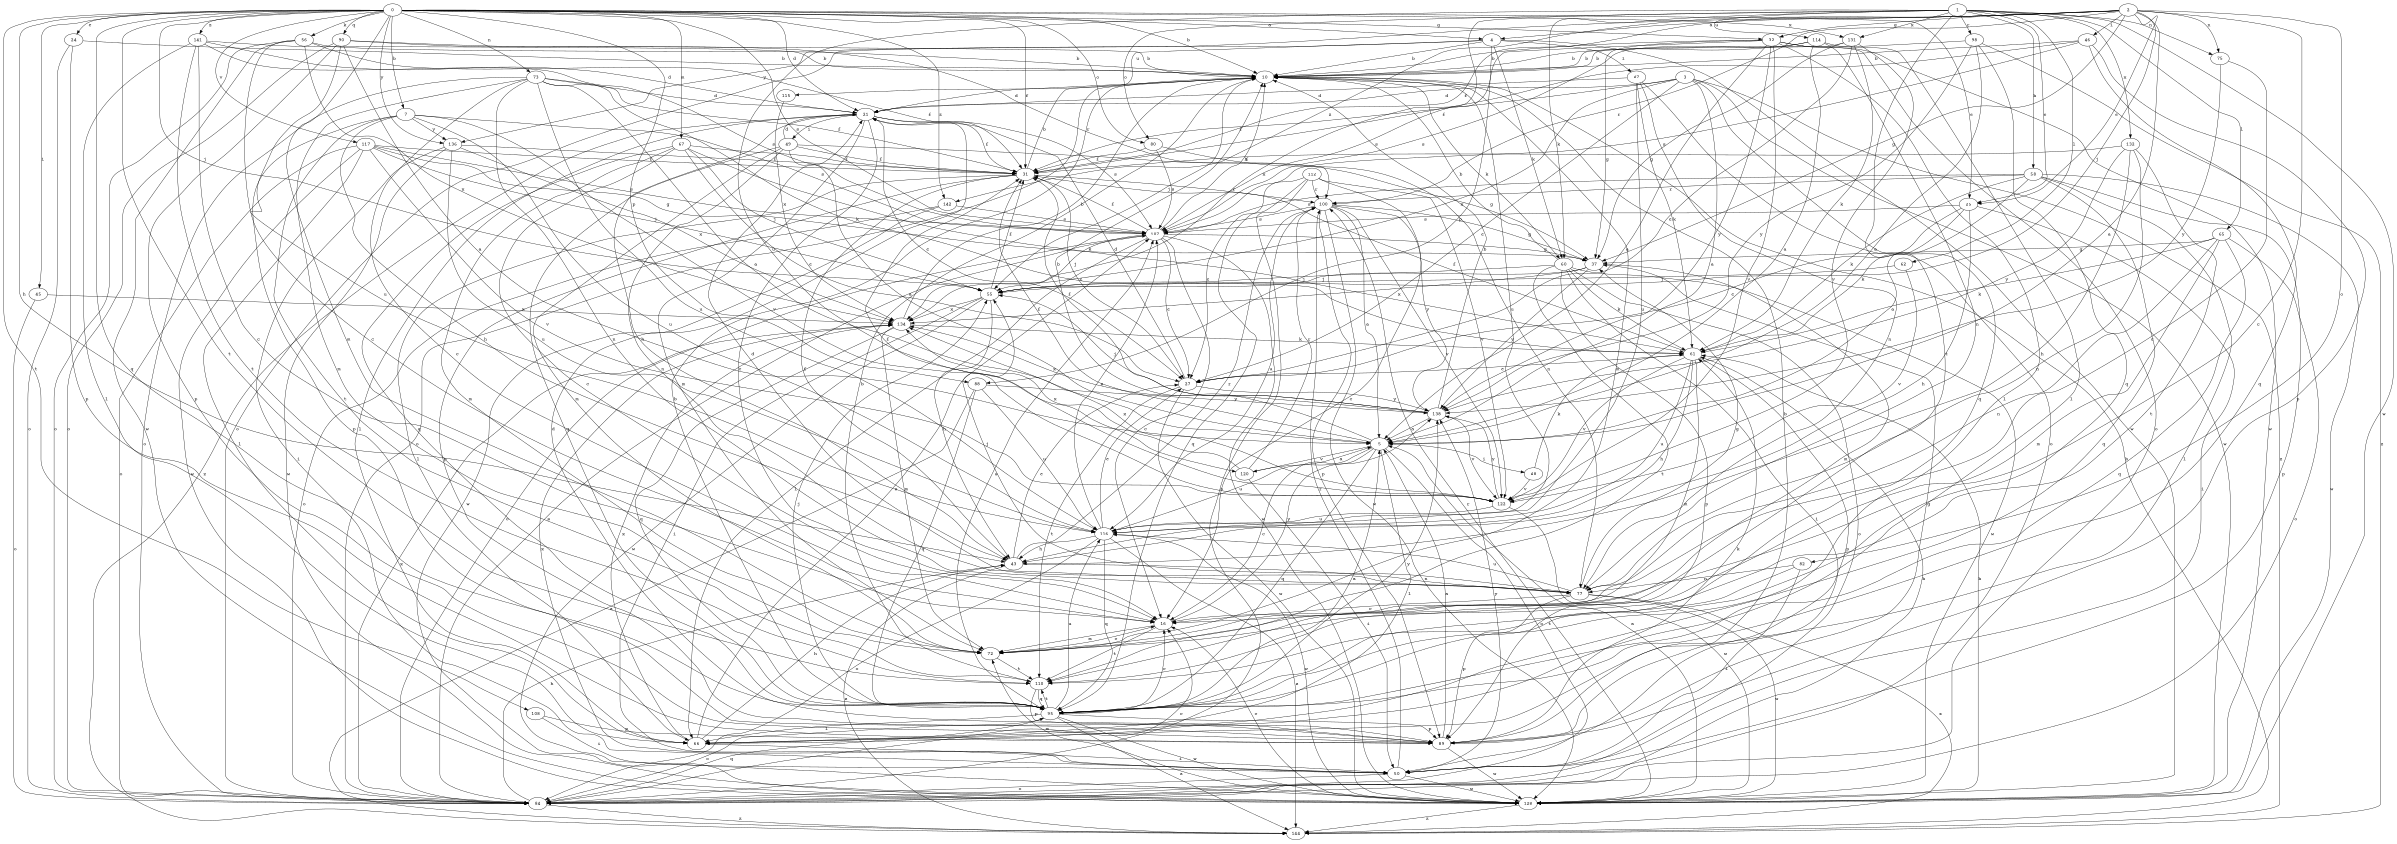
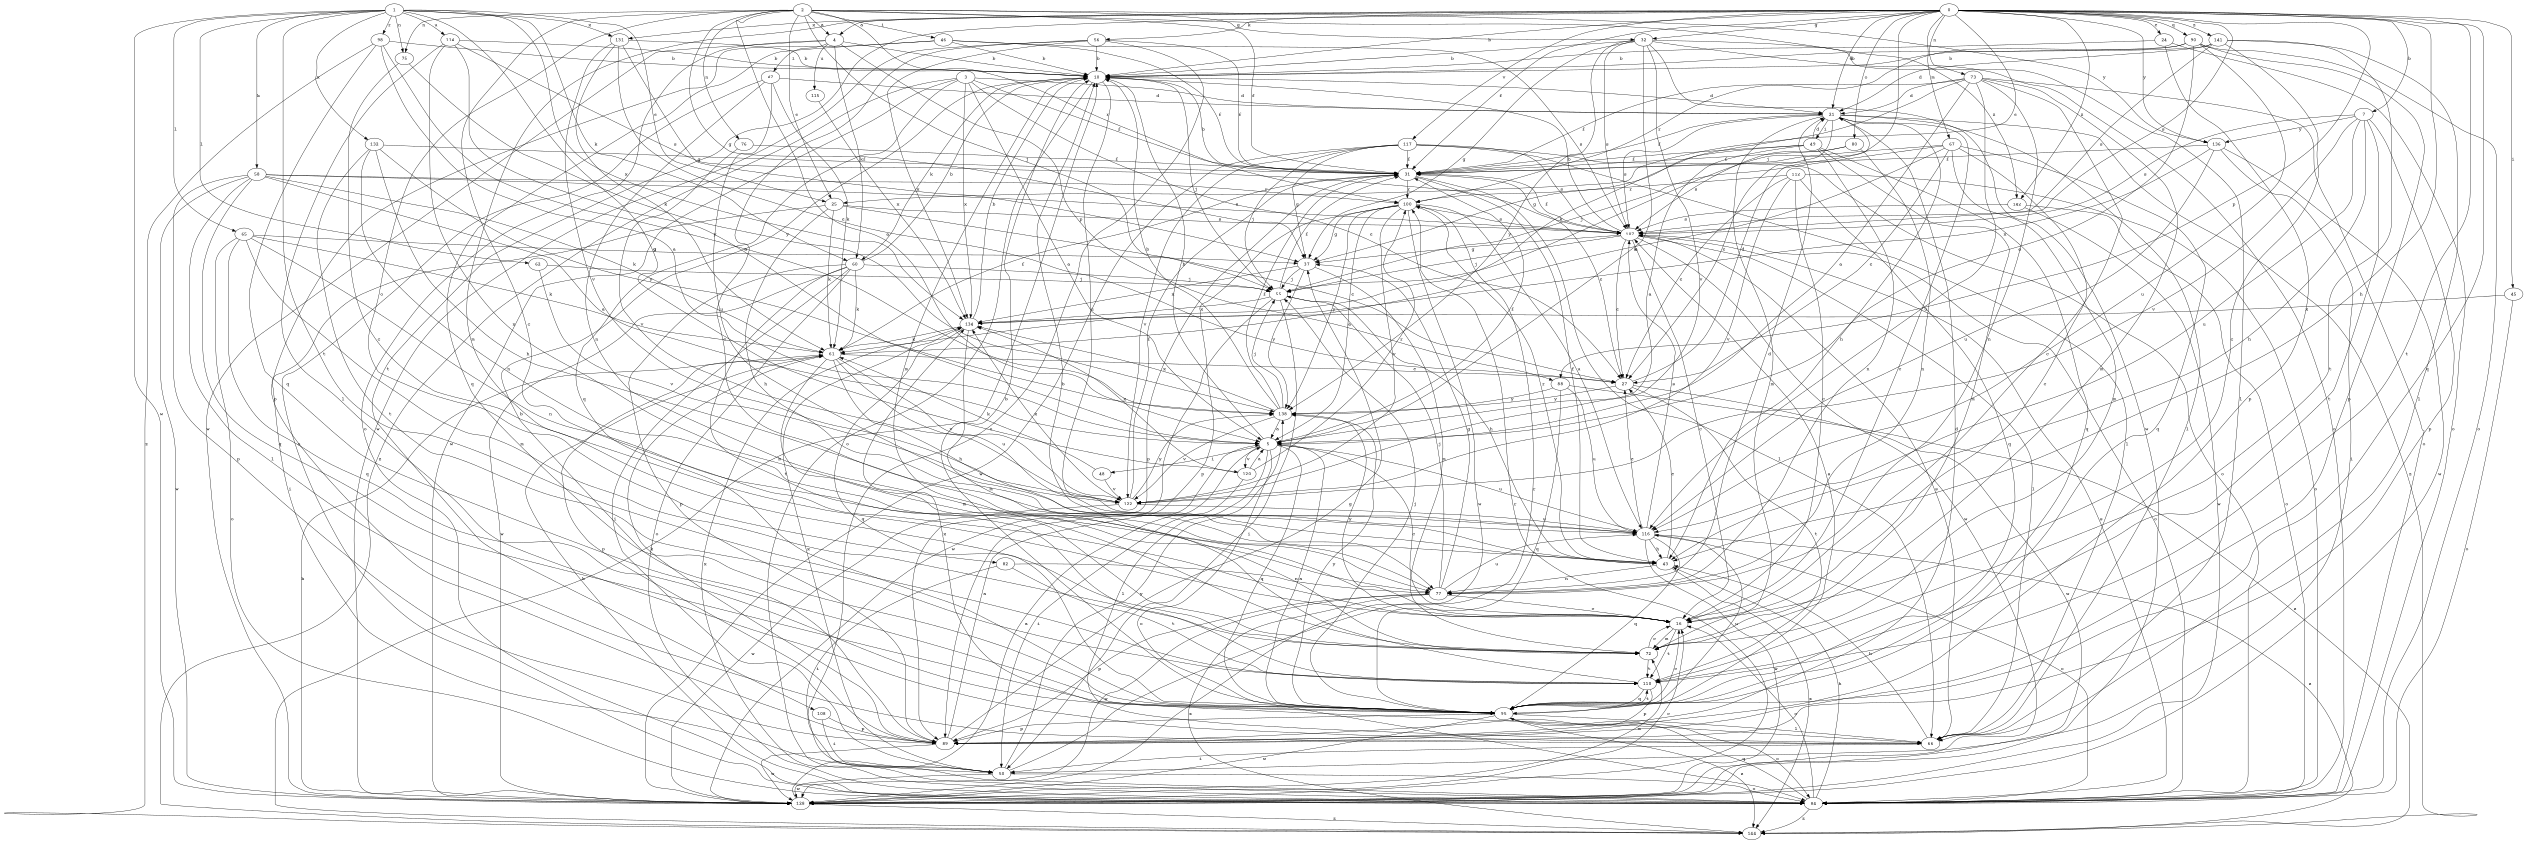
edge "1" -> "80": removed, label "o"
node "76": added
edge "58" -> "50": now "58" -> "89"
